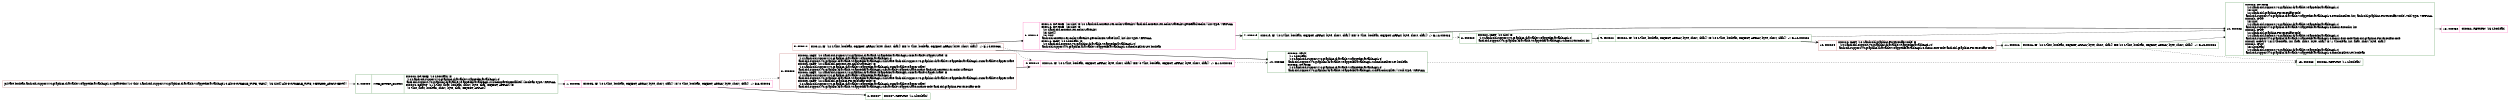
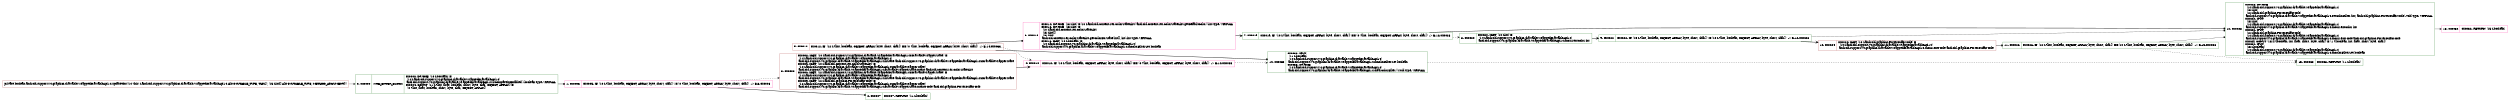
edge "8: 0x0020" -> "9: 0x0022": arrowhead dot -> vee
